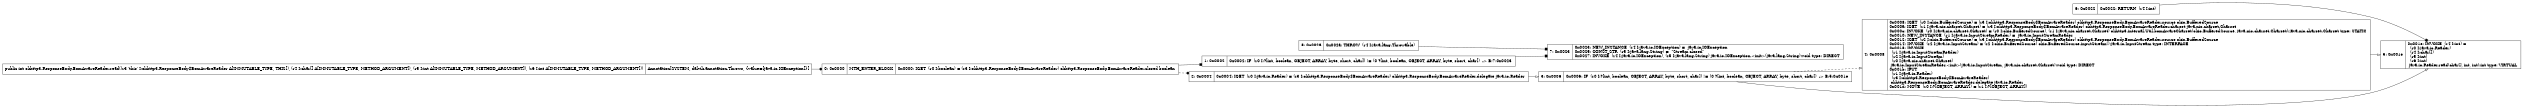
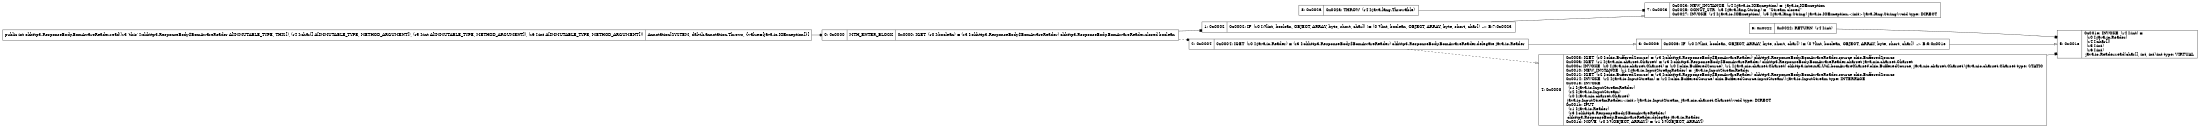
edge "4: 0x0008" -> "5: 0x001e": arrowhead onormal -> box
edge "1: 0x0002" -> "7: 0x0023": arrowhead box -> onormal
edge "3: 0x0006" -> "4: 0x0008": now "2: 0x0004" -> "4: 0x0008"
